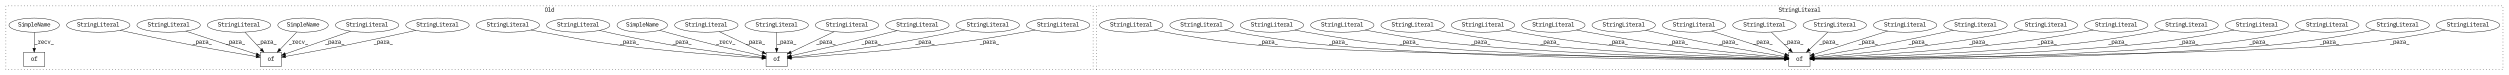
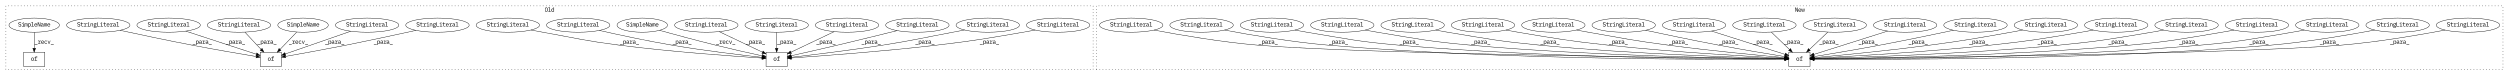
cluster "StringLiteral": label "StringLiteral" -> "New"
